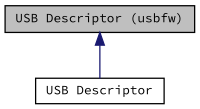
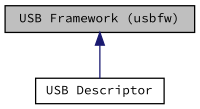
node "USB Descriptor (usbfw)": label "USB Descriptor (usbfw)" -> "USB Framework (usbfw)"
